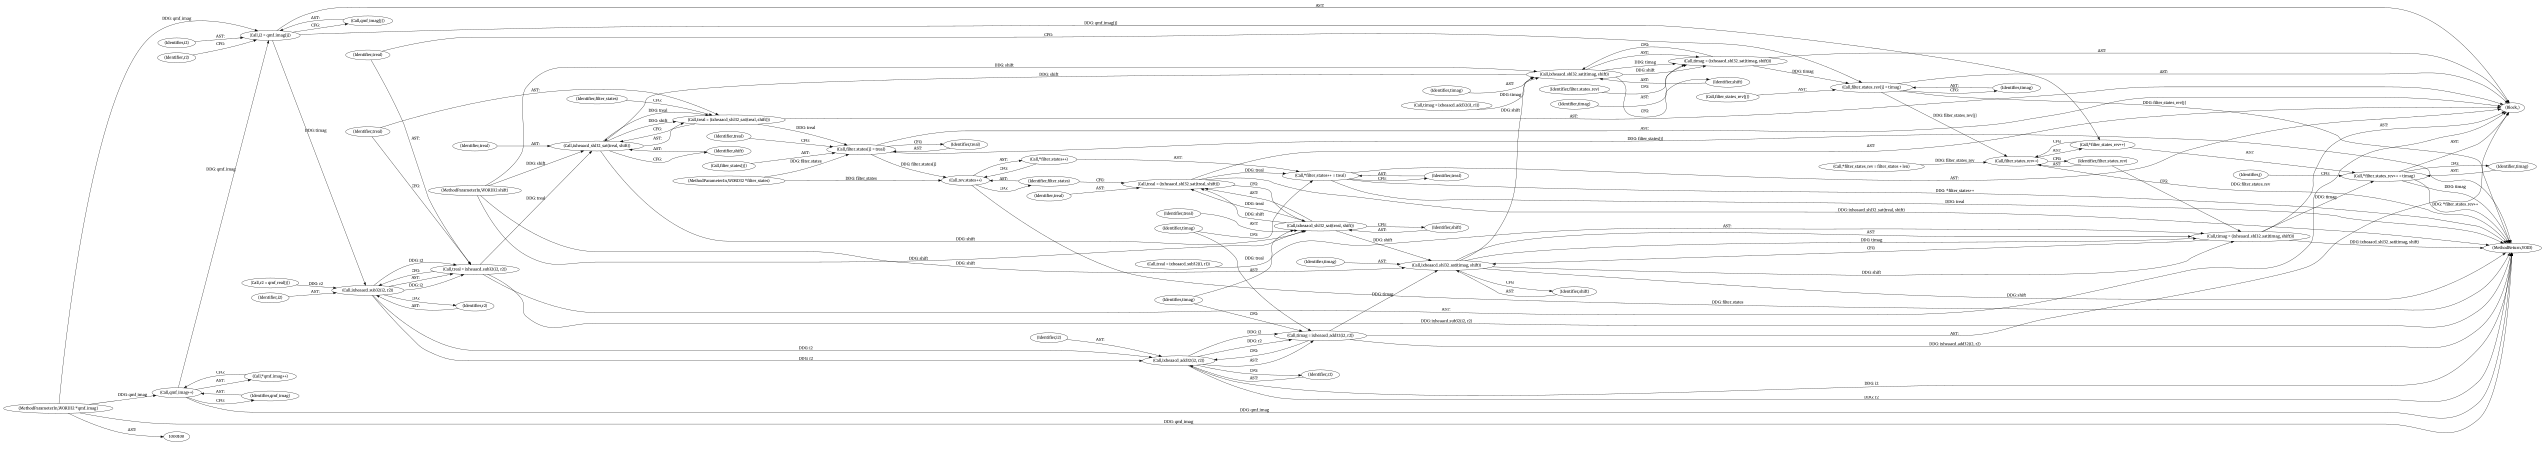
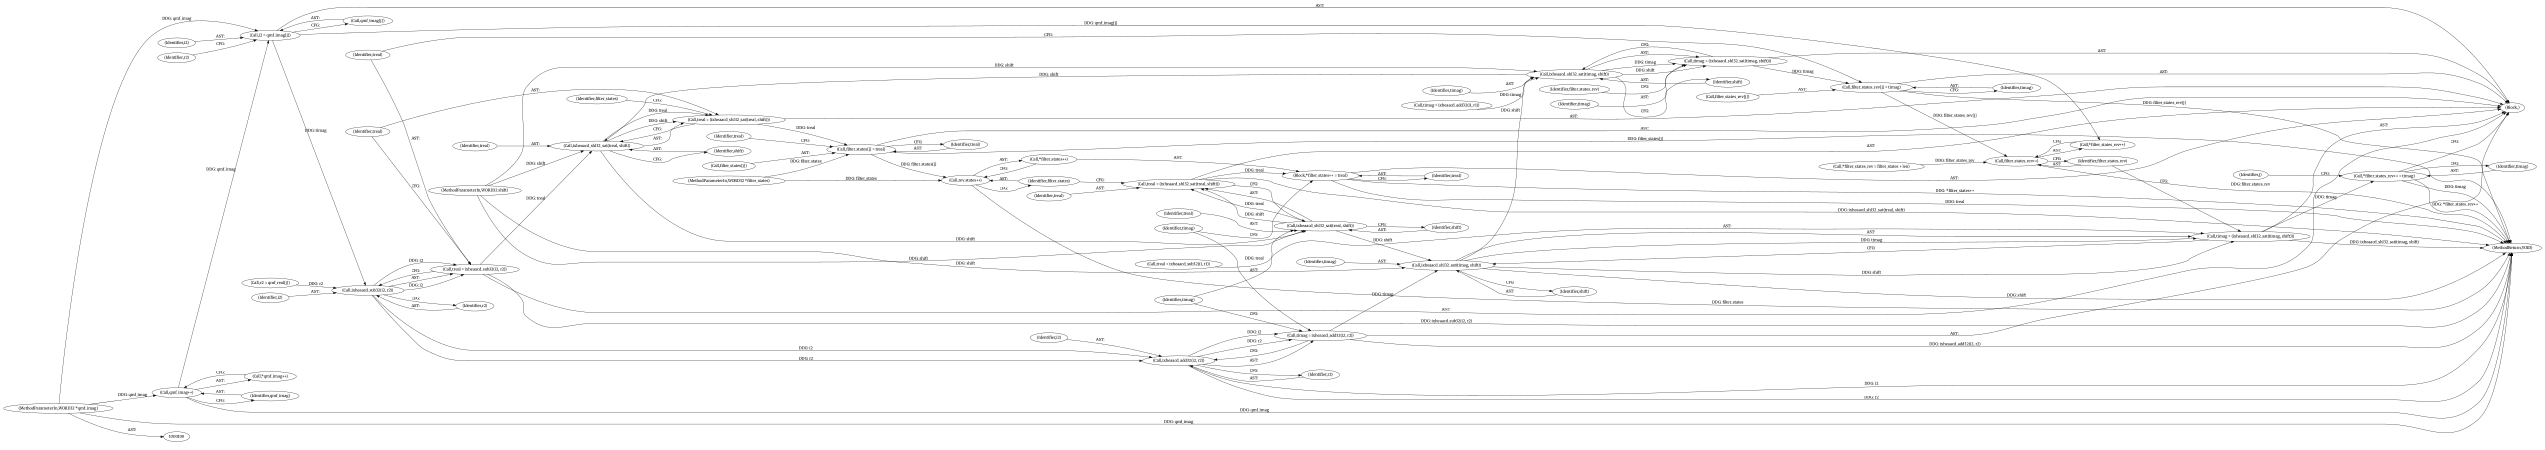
edge "(Call,*filter_states_rev++ = timag)" -> "(Block,)": label "AST: " -> "CFG: "
edge "(Call,*filter_states_rev++)" -> "(Call,*filter_states_rev++ = timag)": removed, label "AST:"
node "(Call,*filter_states++ = treal)": label "(Call,*filter_states++ = treal)" -> "(Block,*filter_states++ = treal)"
